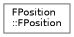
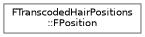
node "FPosition ::FPosition": label "FPosition ::FPosition" -> "FTranscodedHairPositions ::FPosition"
